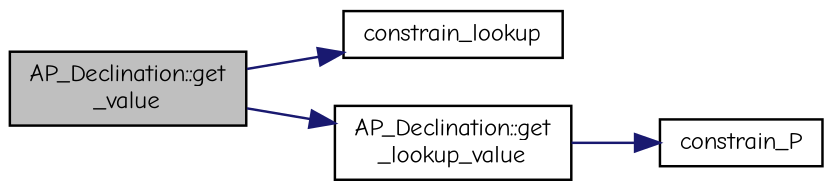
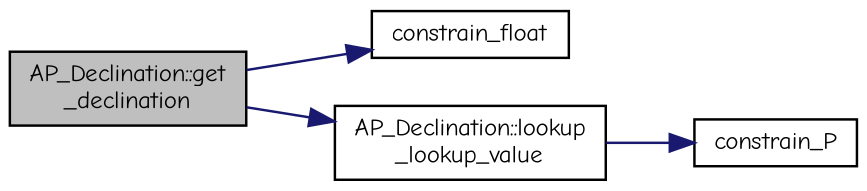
node "constrain_lookup": label "constrain_lookup" -> "constrain_float"
node "AP_Declination::get _value": label "AP_Declination::get _value" -> "AP_Declination::get _declination"
node "AP_Declination::get _lookup_value": label "AP_Declination::get _lookup_value" -> "AP_Declination::lookup _lookup_value"
